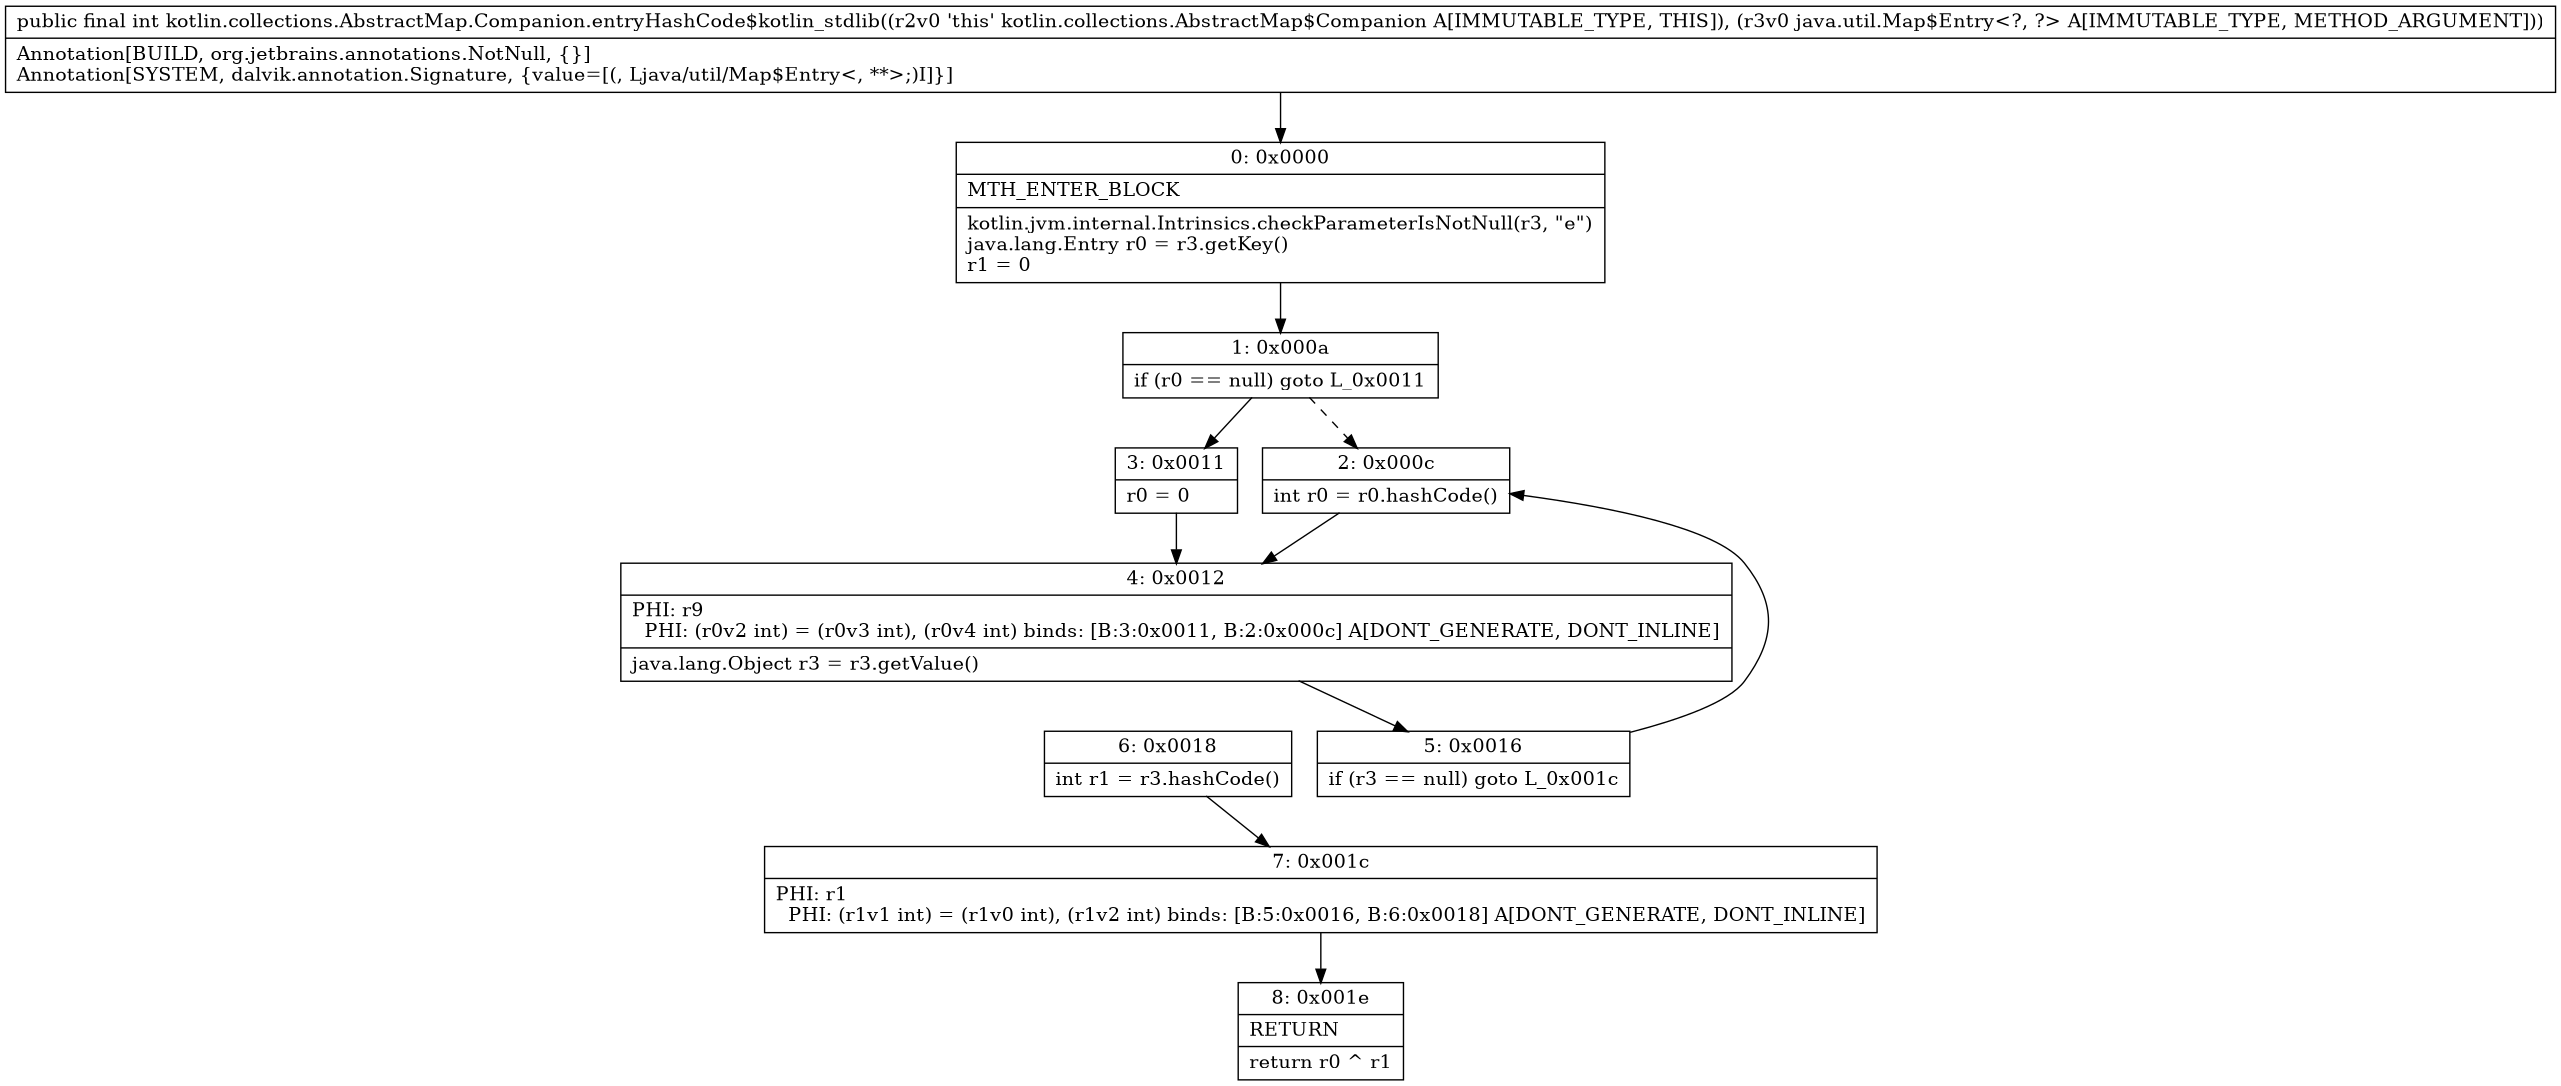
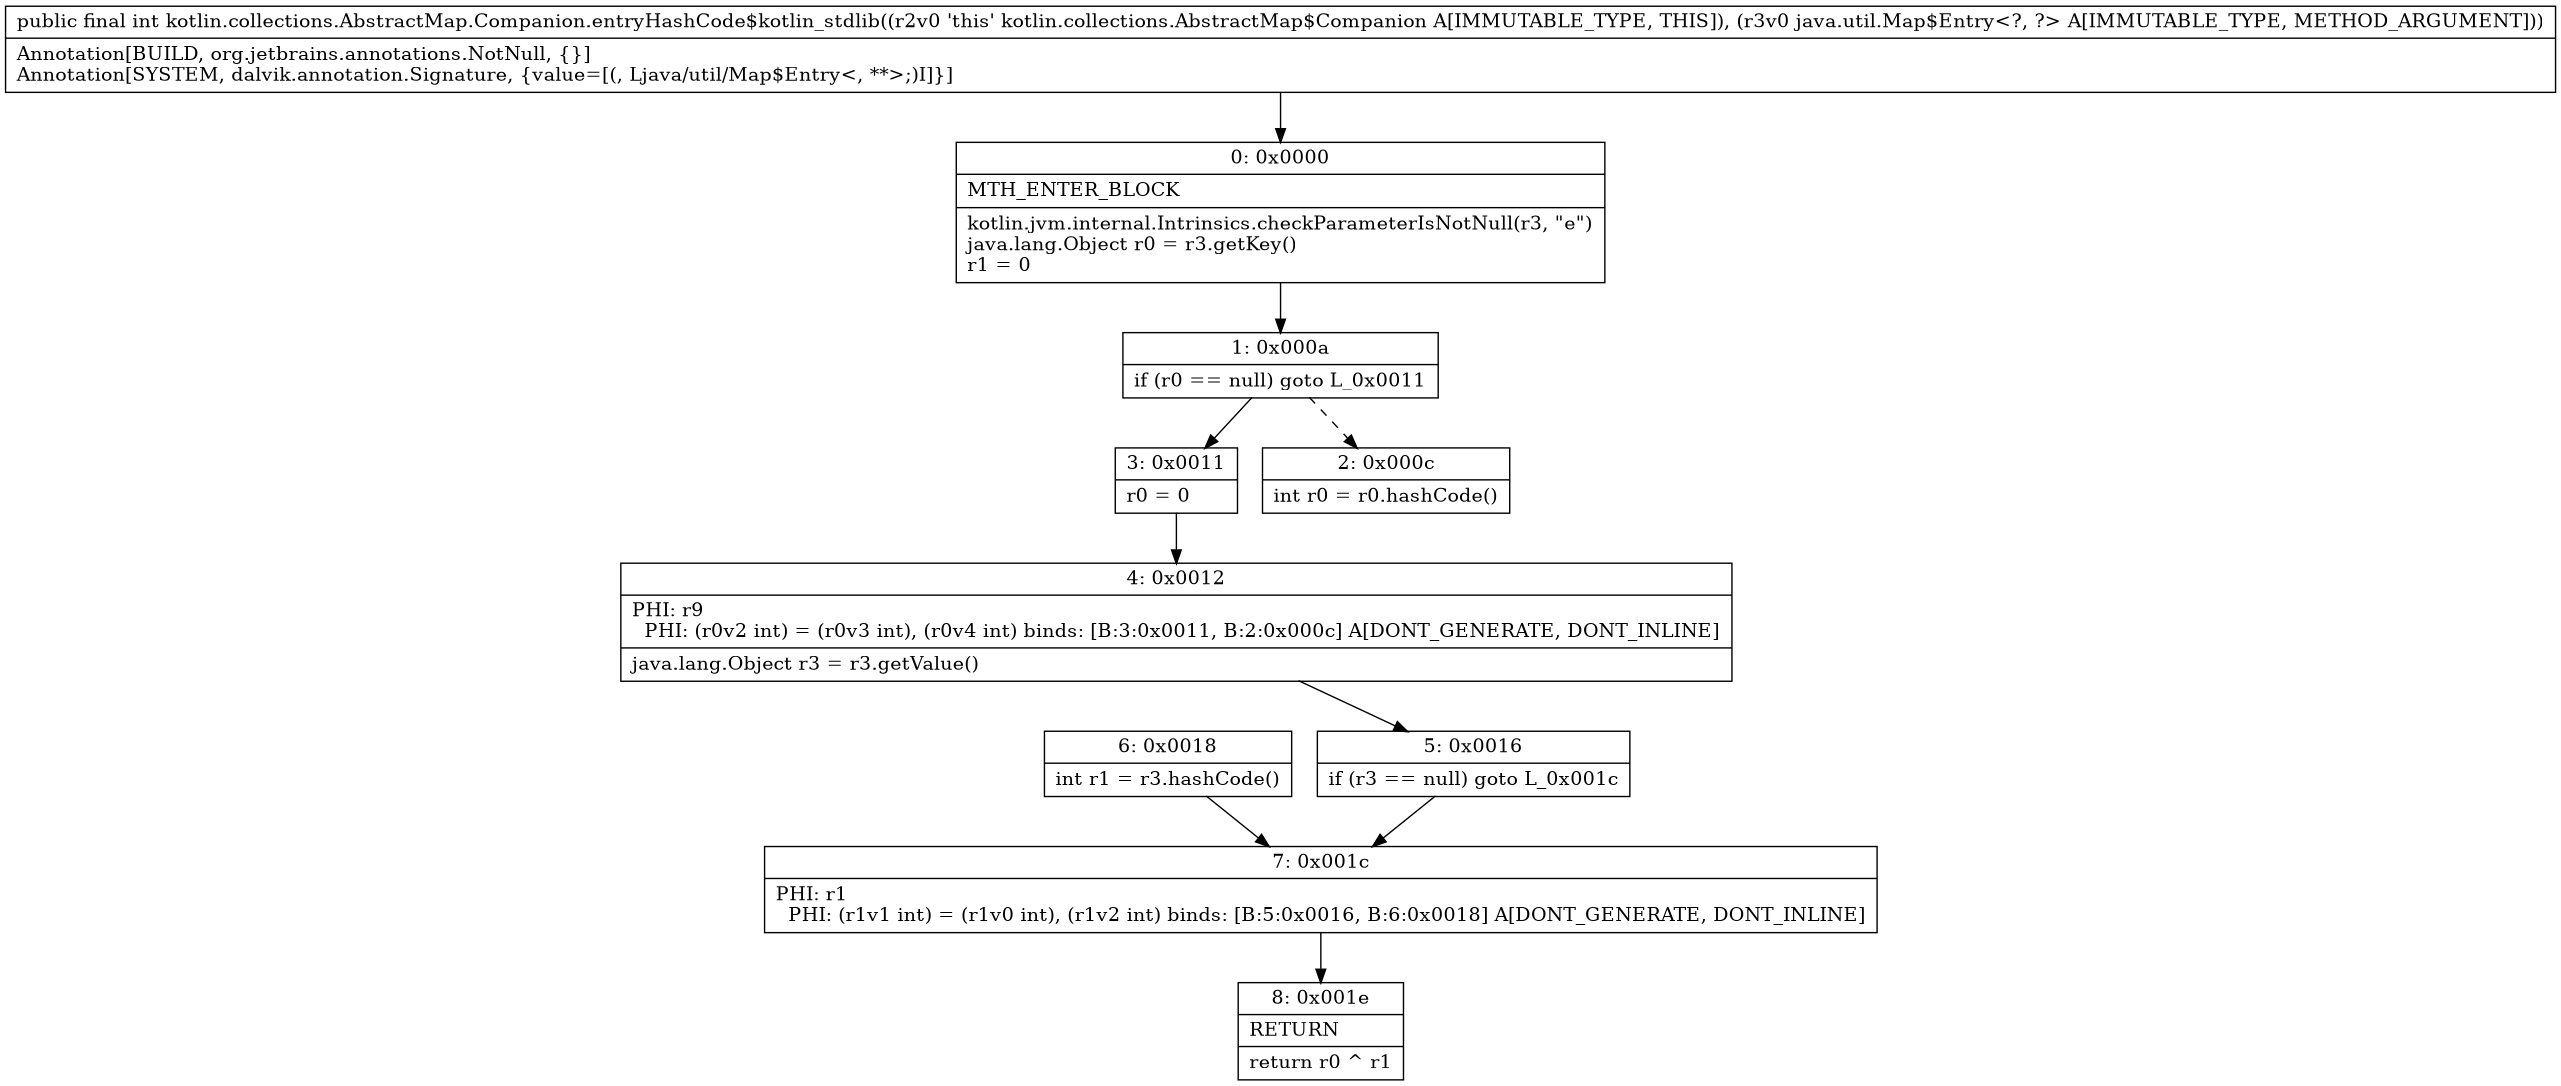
node "0: 0x0000": text "java.lang.Entry r0 = r3.getKey()" -> "java.lang.Object r0 = r3.getKey()"
edge "2: 0x000c" -> "4: 0x0012": removed
edge "5: 0x0016" -> "2: 0x000c": now "5: 0x0016" -> "7: 0x001c"
